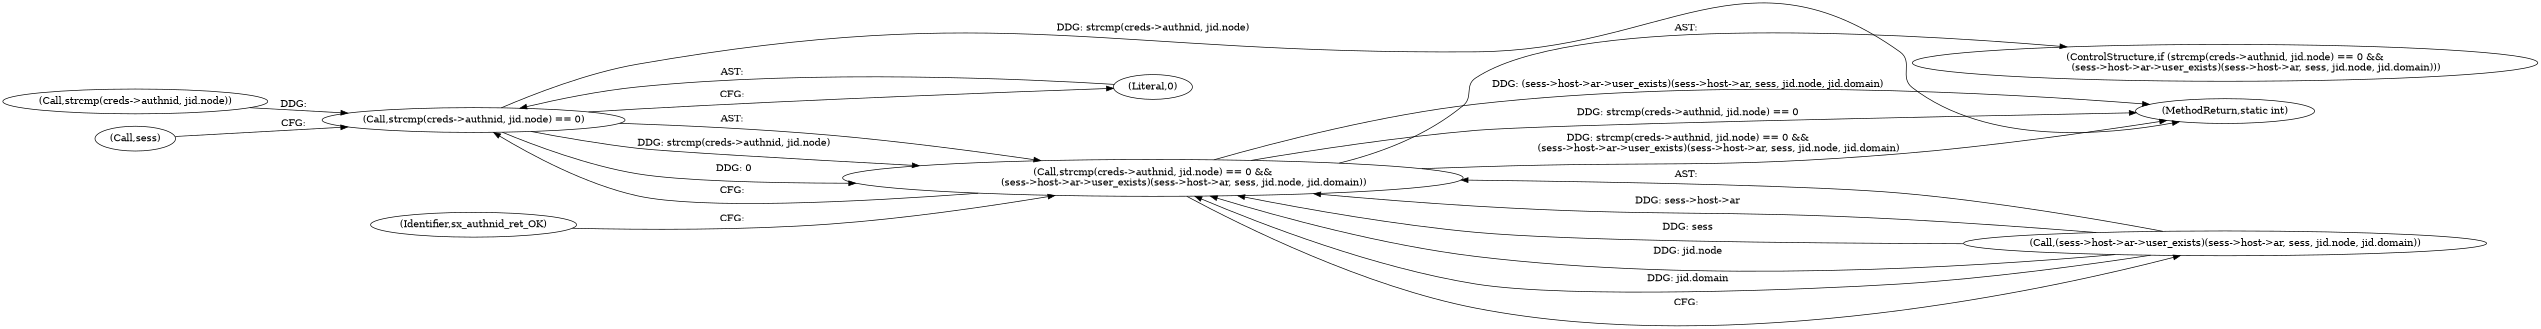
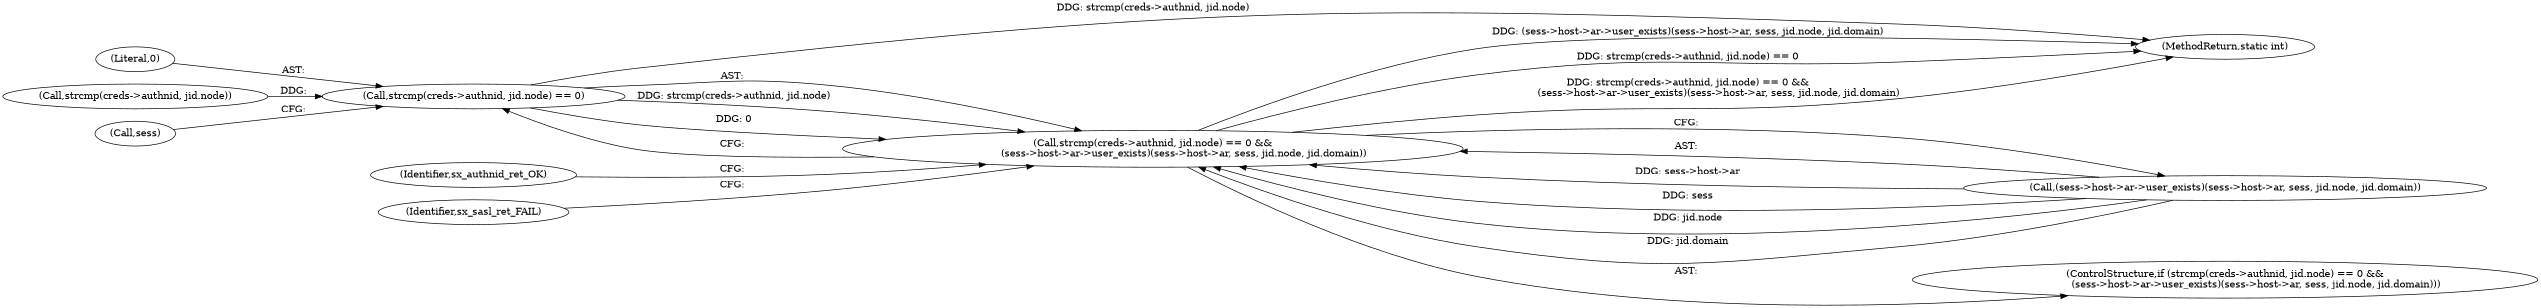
edge "(Call,strcmp(creds->authnid, jid.node) == 0)" -> "(Literal,0)": removed, label "CFG:"
node "(Identifier,sx_sasl_ret_FAIL)": added
